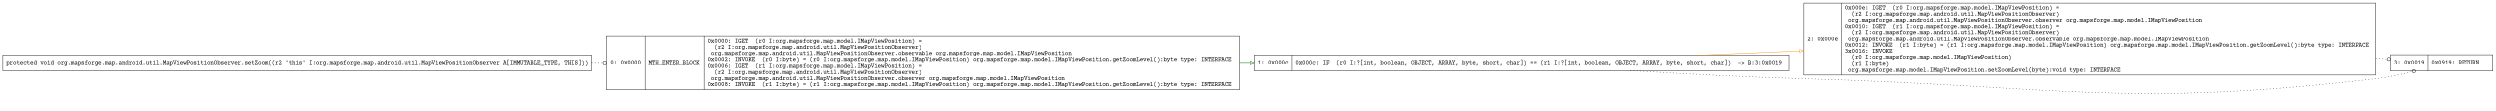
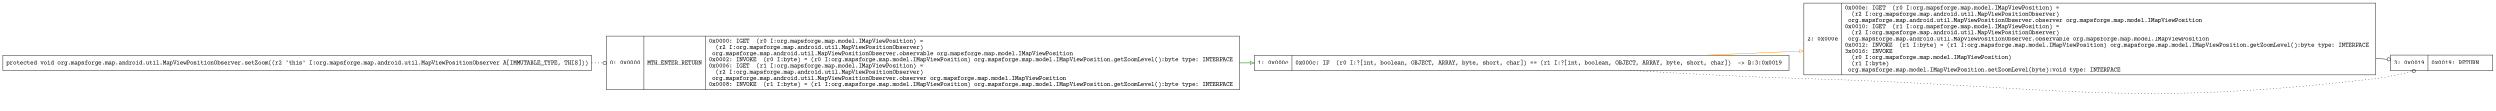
edge "2: 0x000e" -> "3: 0x0019": style dotted -> solid
node "0: 0x0000": text "MTH_ENTER_BLOCK" -> "MTH_ENTER_RETURN"
node "3: 0x0019": text "0x0919: RETURN" -> "0x0019: RETURN"
